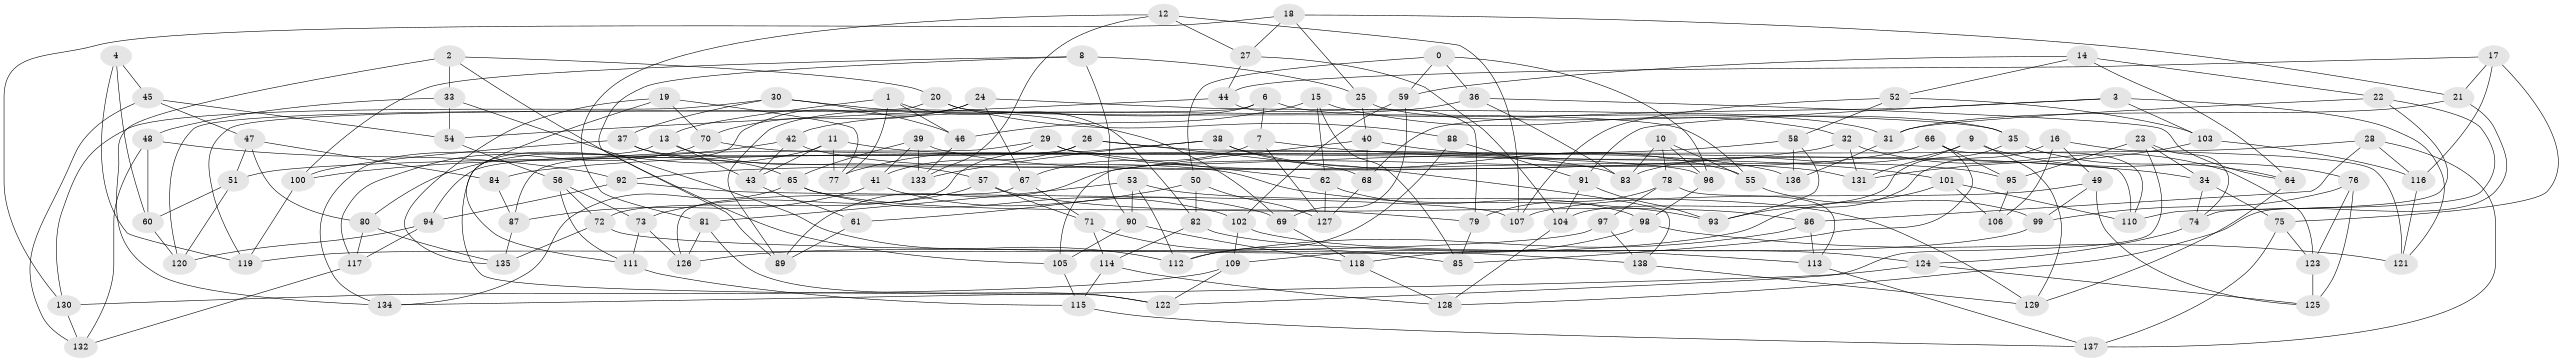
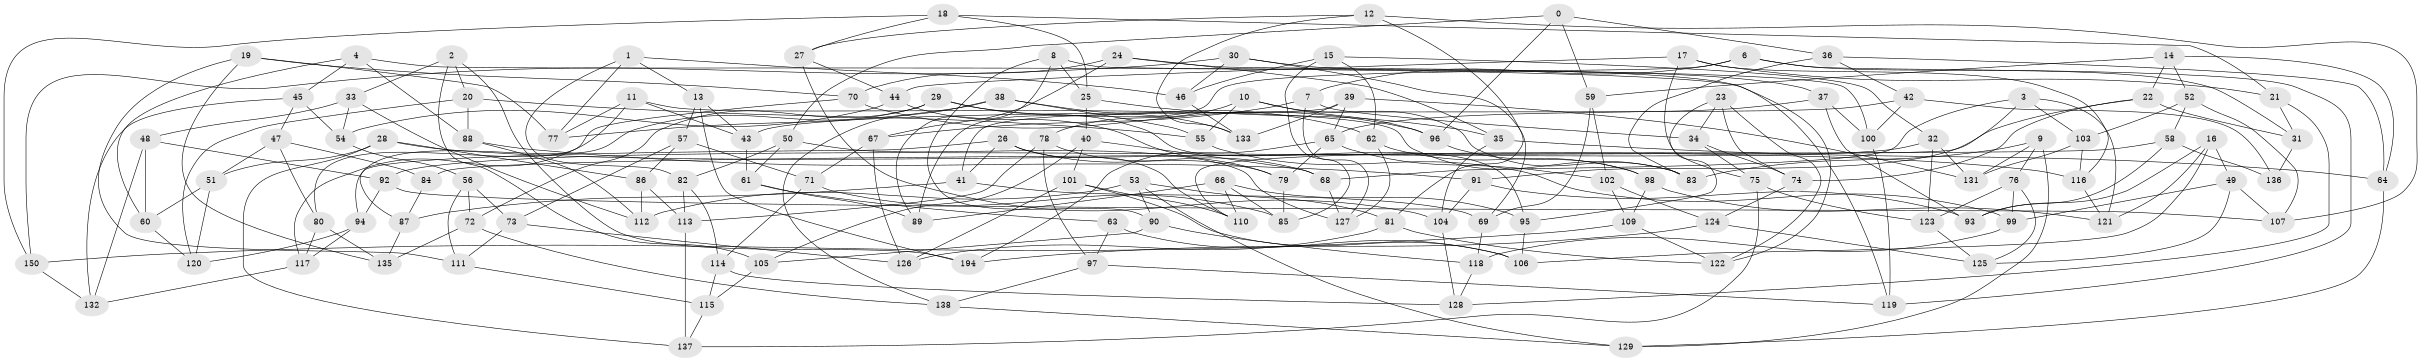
edge "4" -- "88": added
node "63": added
node "130": label "130" -> "150"
node "134": label "134" -> "194"
